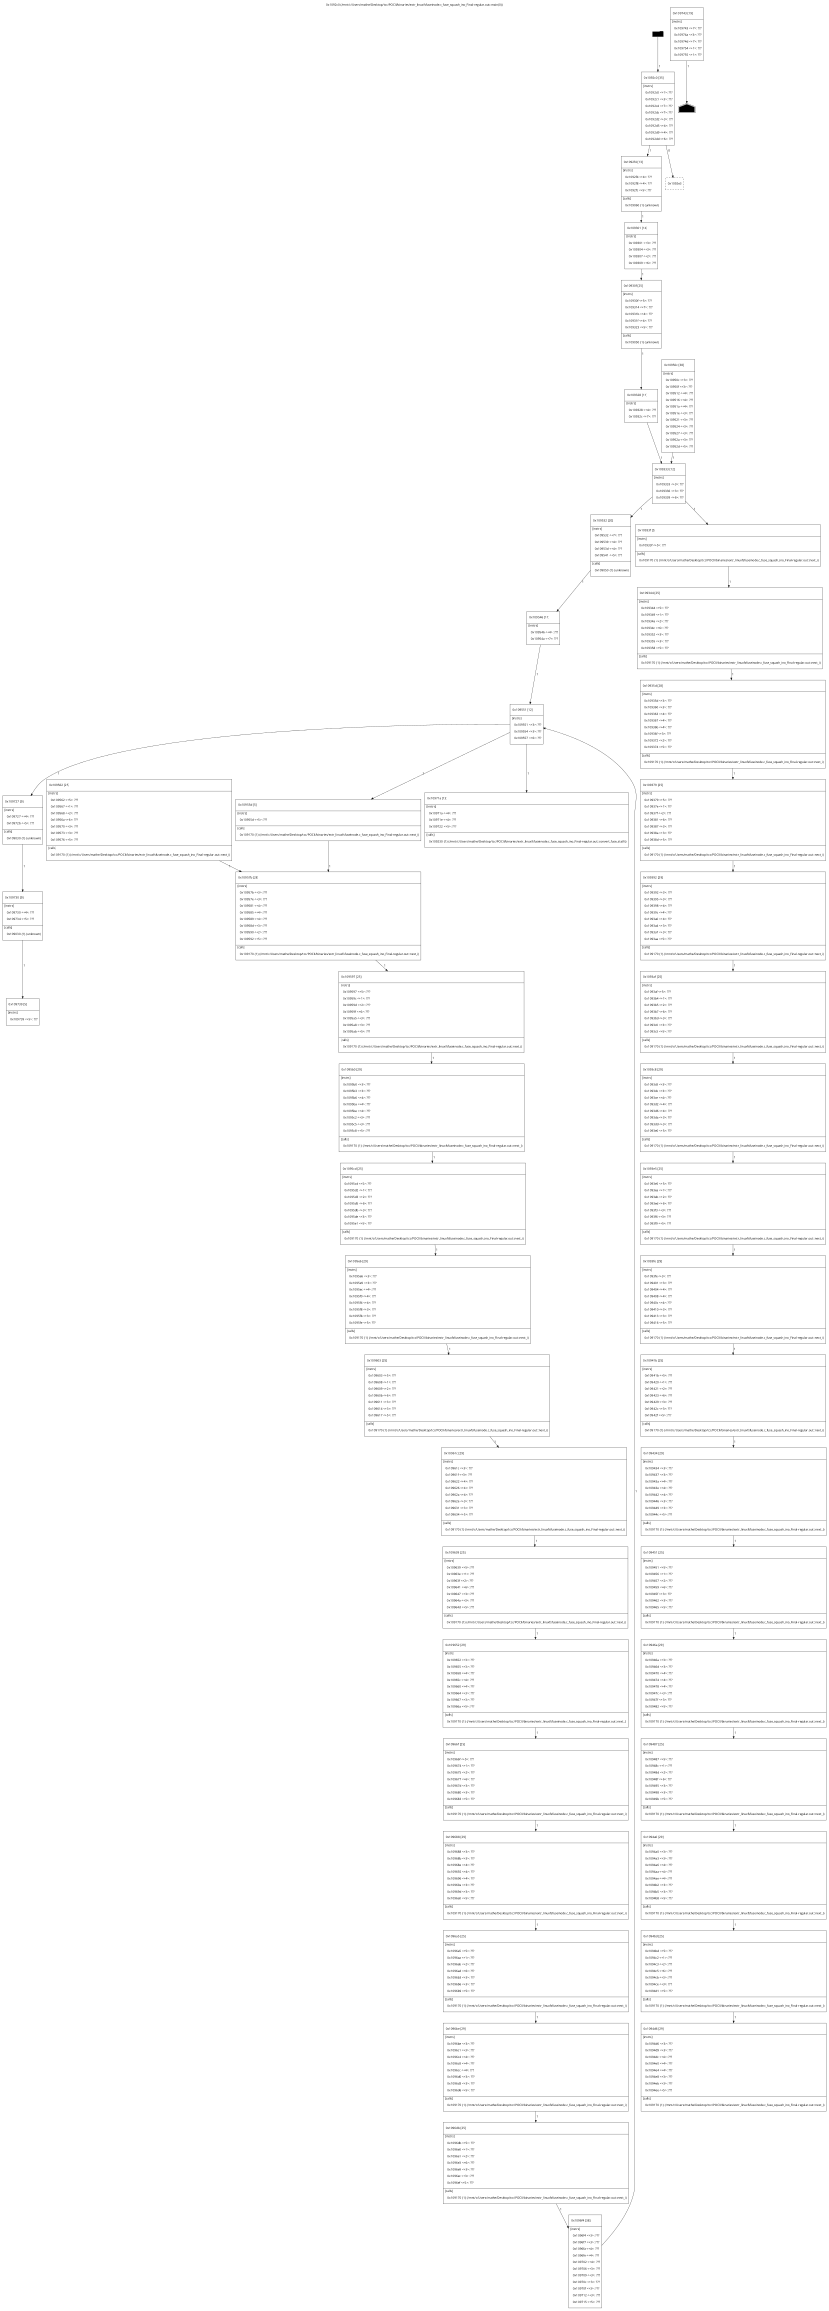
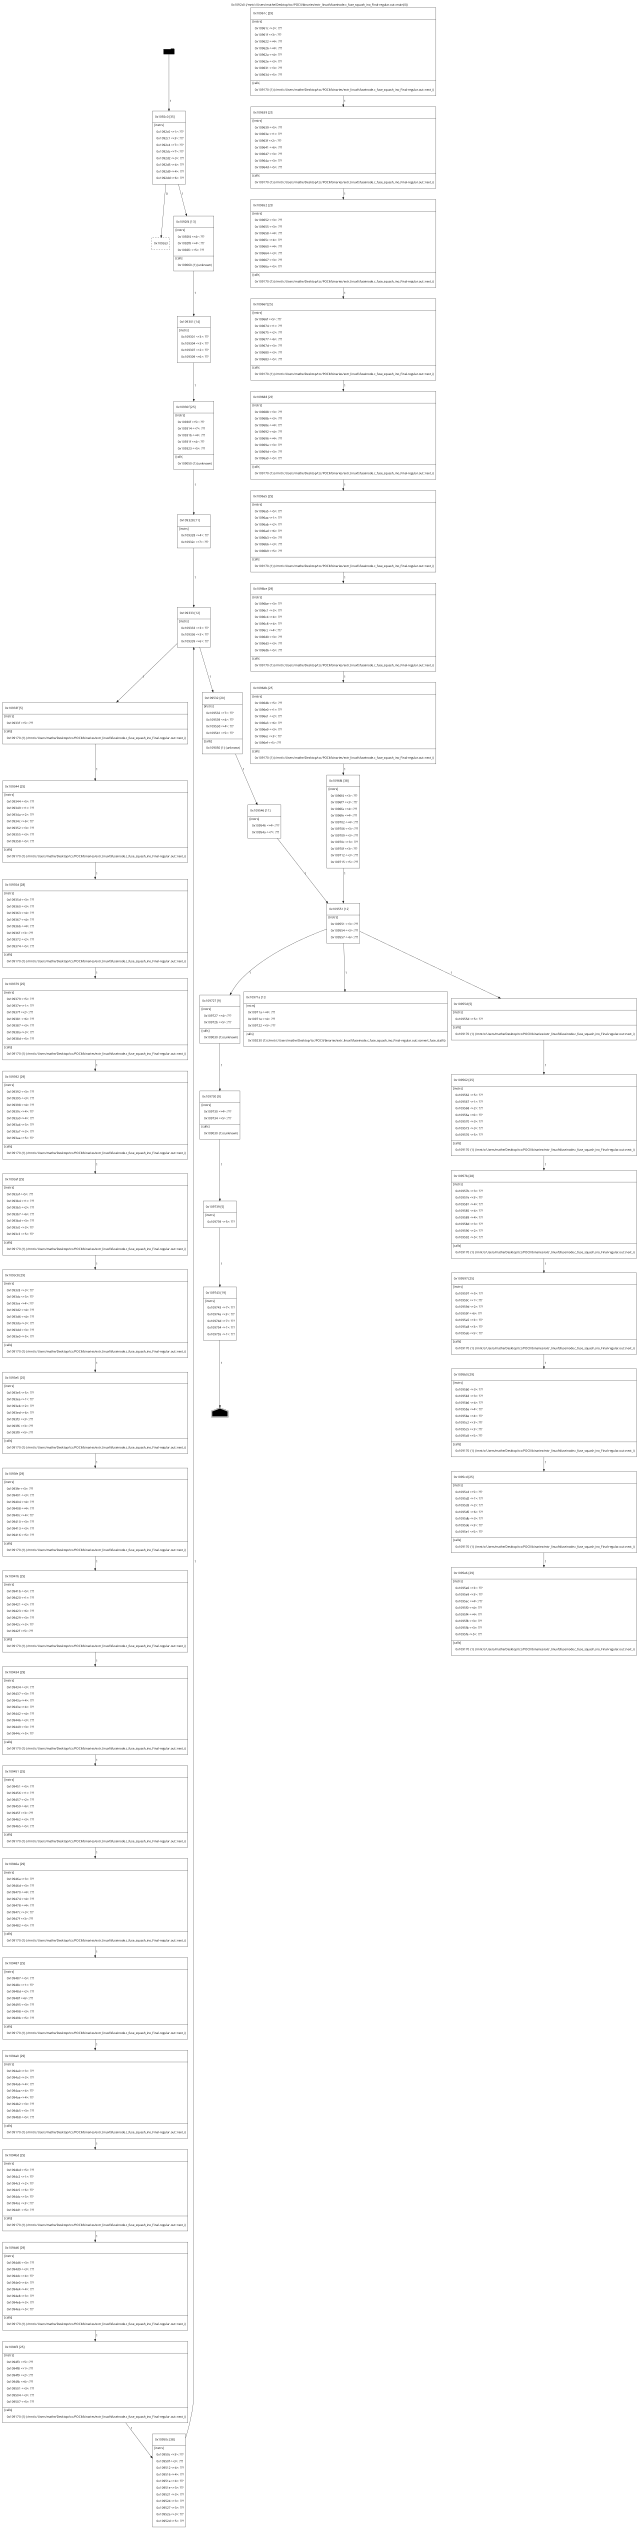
edge "0x10955d [5]" -> "0x10957b [28]": now "0x10955d [5]" -> "0x109562 [25]"
edge "0x109739 [5]" -> "0x109743 [19]": added, label "1"
node "0x109603 [25]": removed
node "0x1094f3 [25]": added
